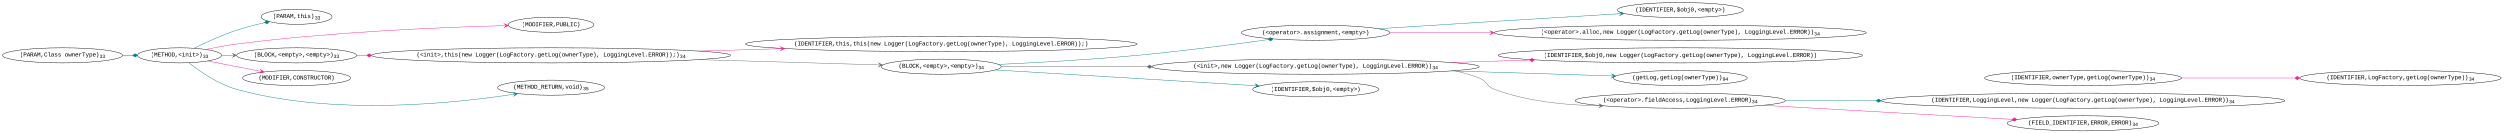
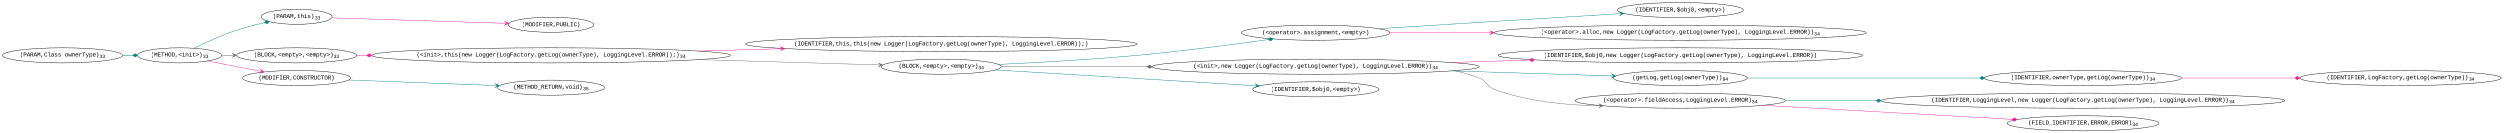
edge "(METHOD,<init>)" -> "(MODIFIER,PUBLIC)": now "(PARAM,this)" -> "(MODIFIER,PUBLIC)"
edge "(getLog,getLog(ownerType))" -> "(IDENTIFIER,ownerType,getLog(ownerType))": added
edge "(METHOD,<init>)" -> "(METHOD_RETURN,void)": now "(MODIFIER,CONSTRUCTOR)" -> "(METHOD_RETURN,void)"
